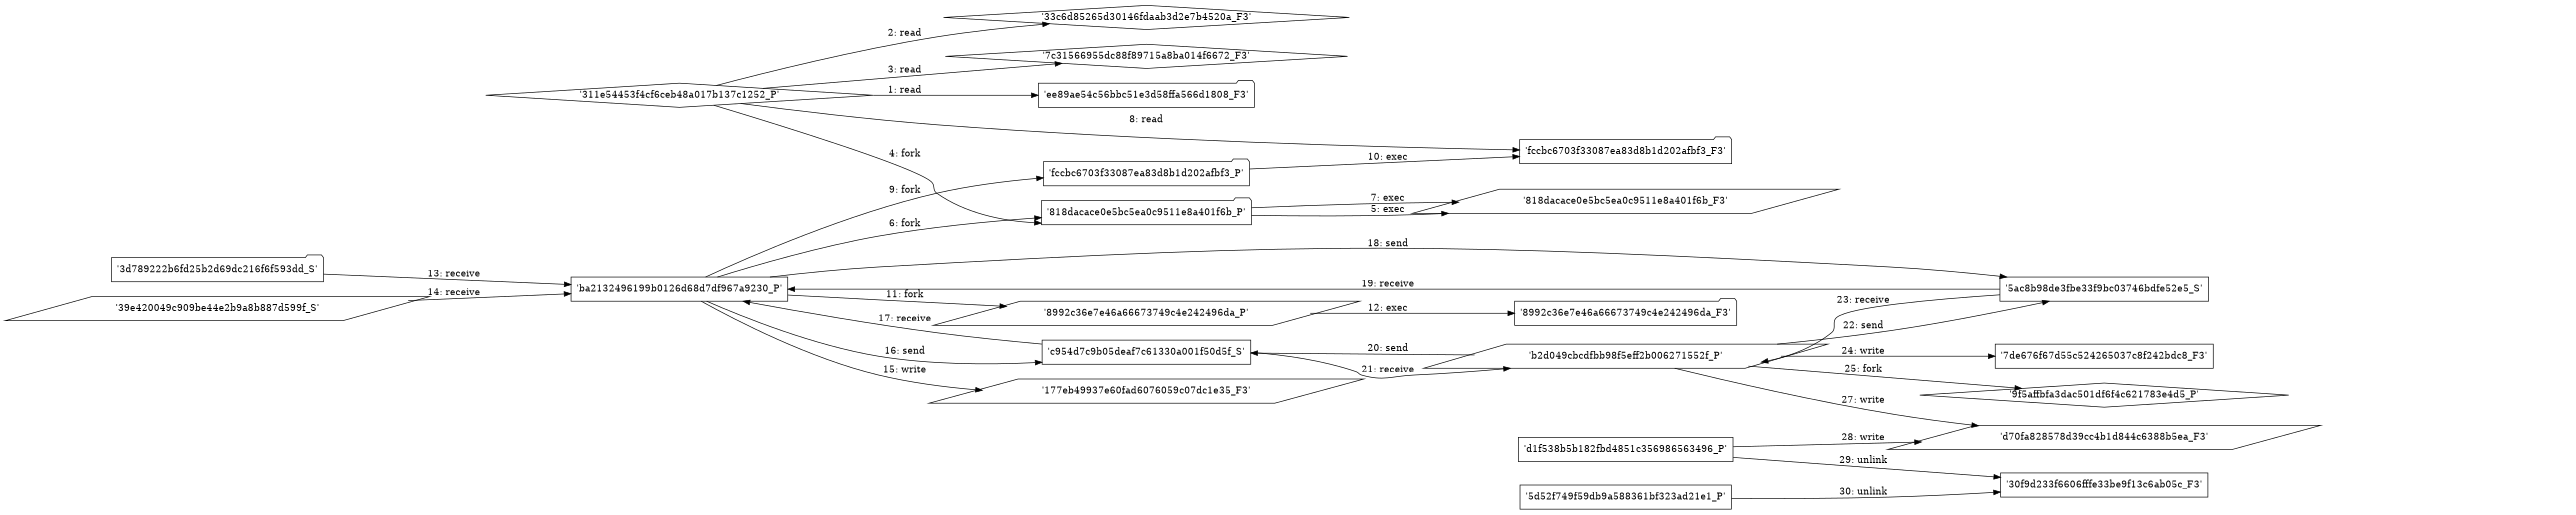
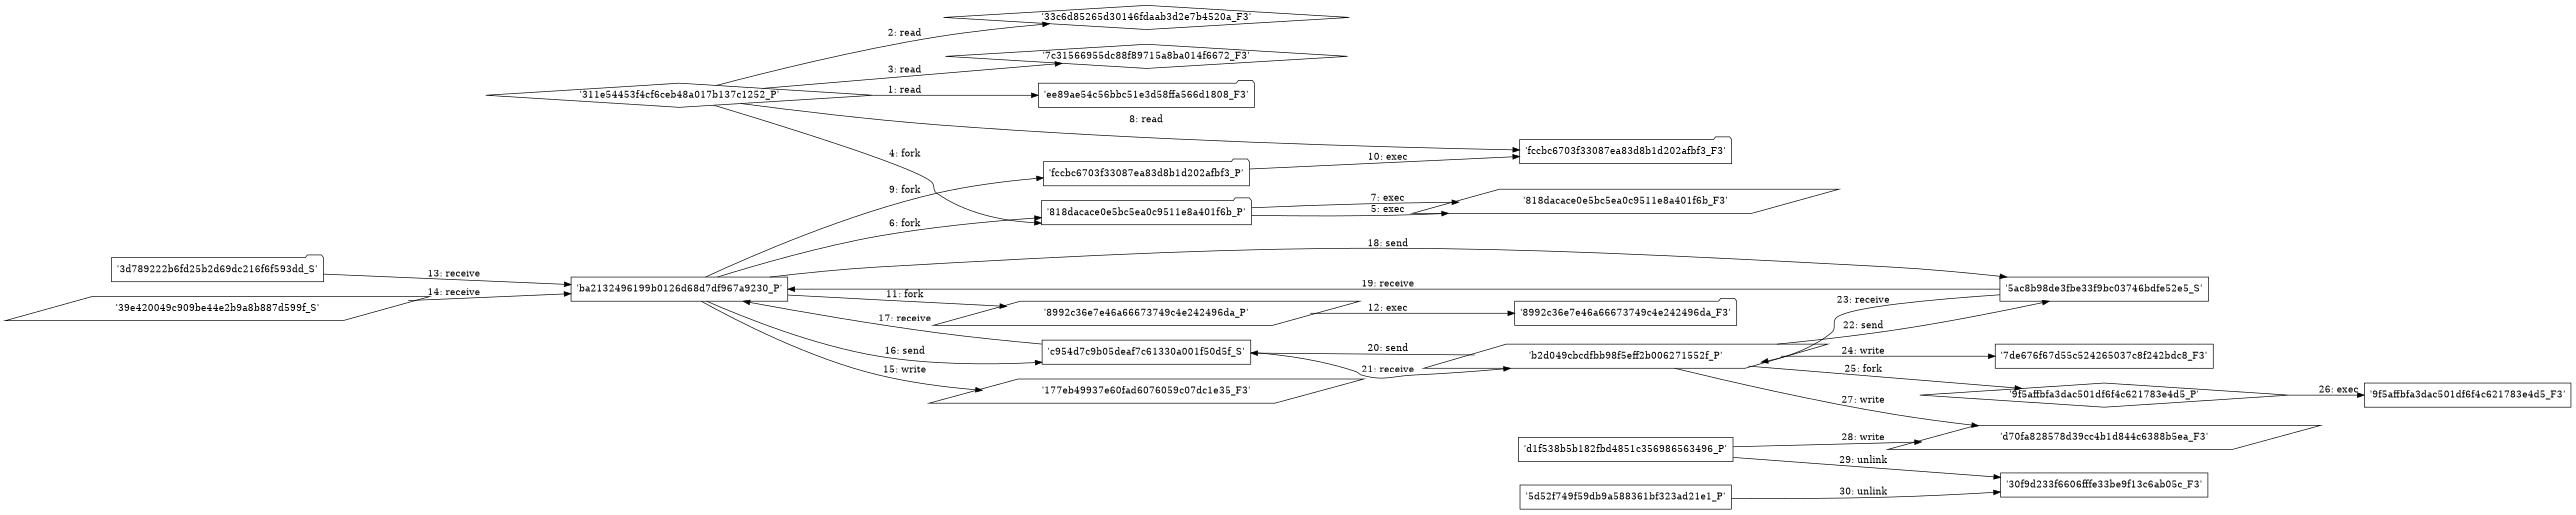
node "'9f5affbfa3dac501df6f4c621783e4d5_F3'": added
